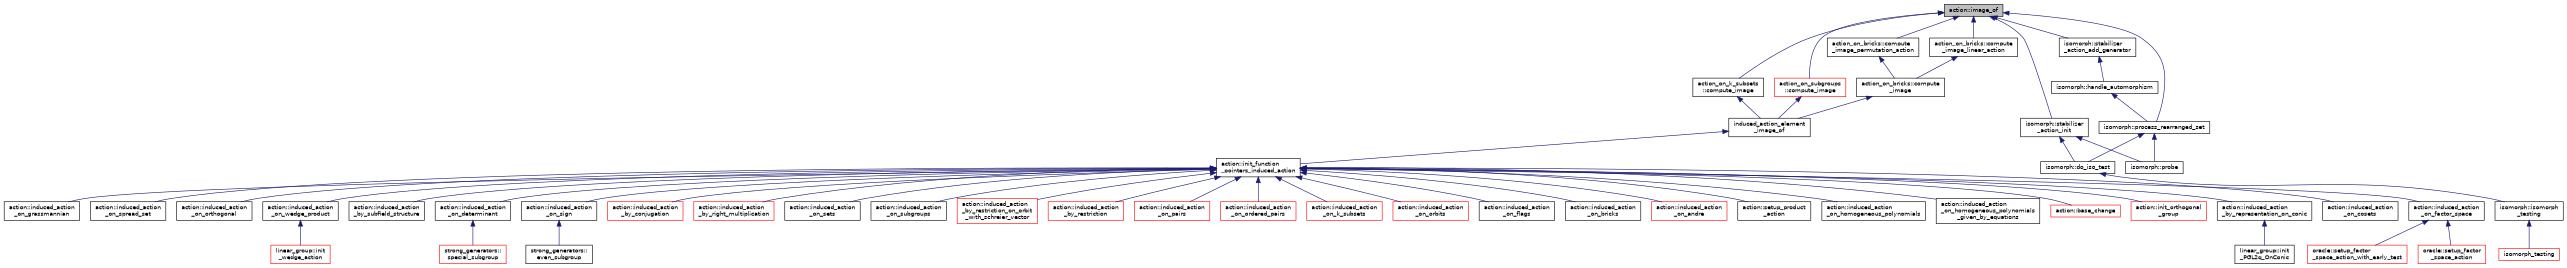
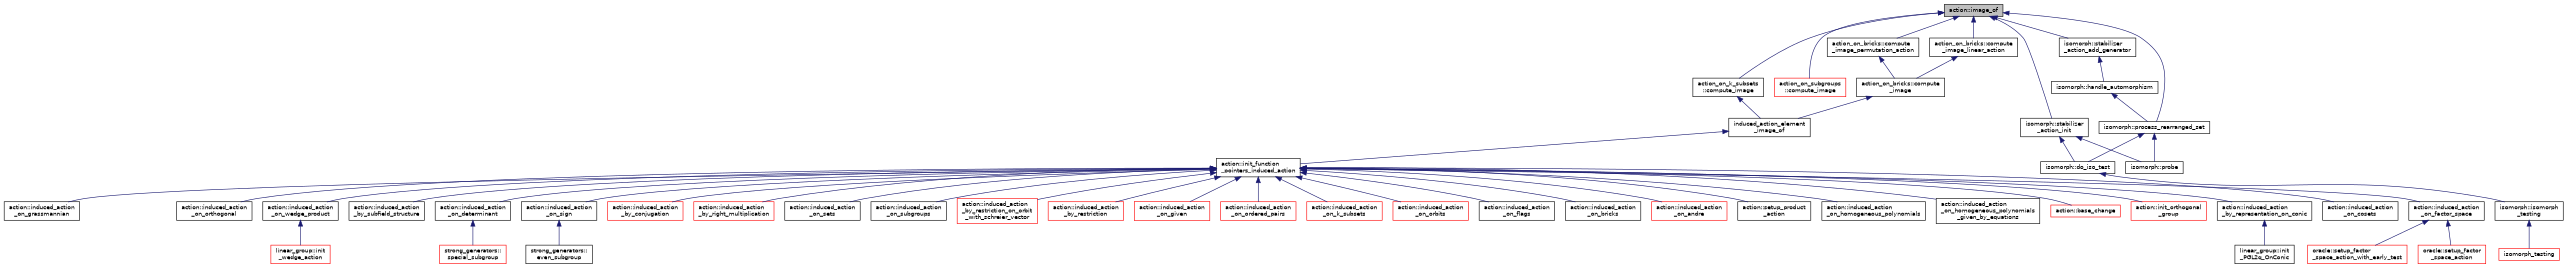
edge "induced_action_element _image_of" -> "action_on_subgroups ::compute_image": removed
node "action::induced_action _on_spread_set": removed
node "action::induced_action _on_pairs": label "action::induced_action _on_pairs" -> "action::induced_action _on_given"
